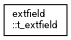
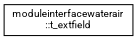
node "extfield ::t_extfield": label "extfield ::t_extfield" -> "moduleinterfacewaterair ::t_extfield"
